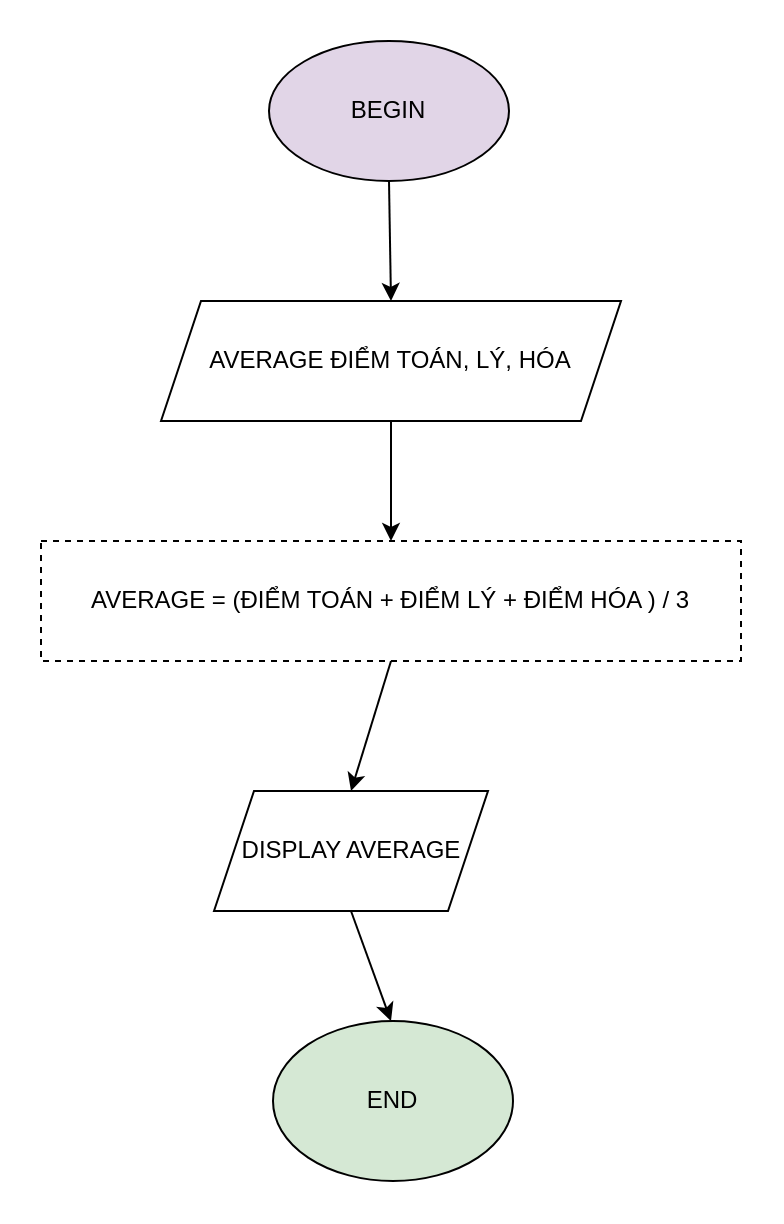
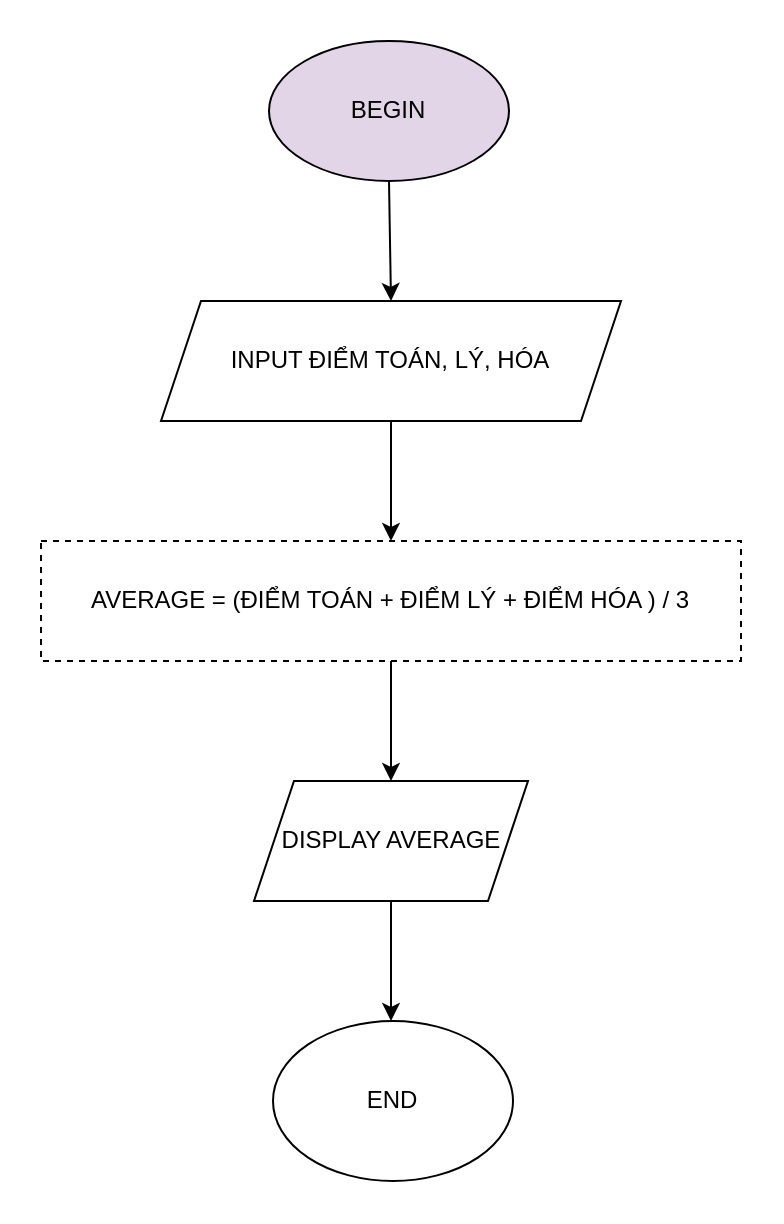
node "AVERAGE ĐIỂM TOÁN, LÝ, HÓA": label "AVERAGE ĐIỂM TOÁN, LÝ, HÓA" -> "INPUT ĐIỂM TOÁN, LÝ, HÓA"
node "DISPLAY AVERAGE": moved (351, 851) -> (391, 841)
node "END": fillcolor #d5e8d4 -> #ffffff
